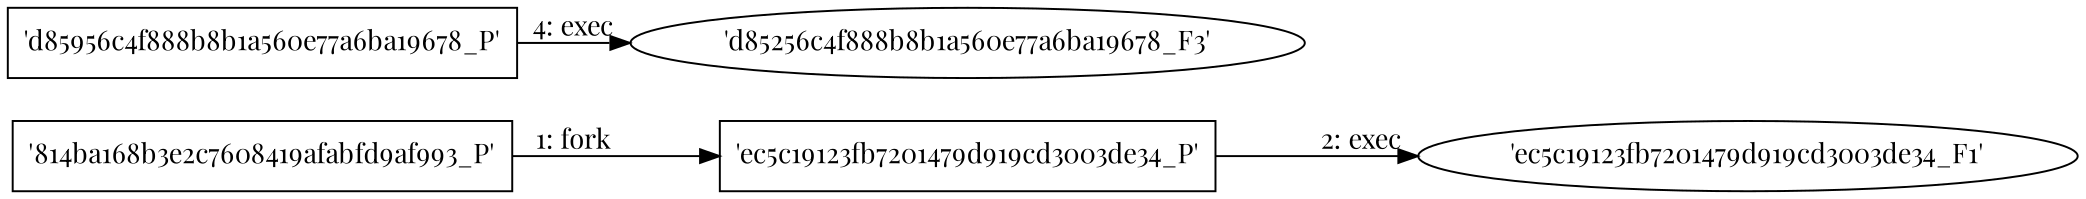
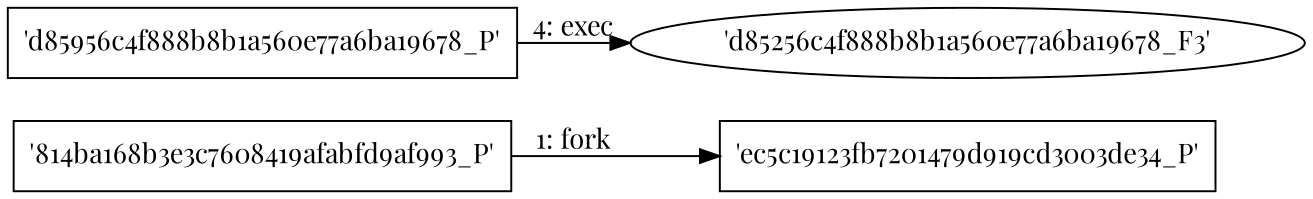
node "'814ba168b3e2c7608419afabfd9af993_P'": label "'814ba168b3e2c7608419afabfd9af993_P'" -> "'814ba168b3e3c7608419afabfd9af993_P'"
node "'ec5c19123fb7201479d919cd3003de34_F1'": removed
